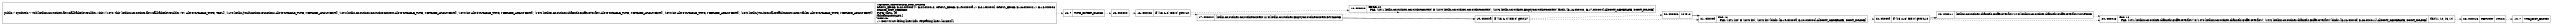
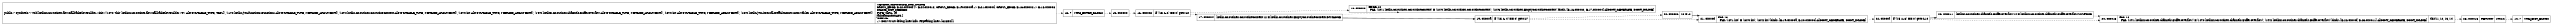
node "13: ?": text "TYPE_ENTER_BLOCK" -> "MTH_ENTER_BLOCK"
